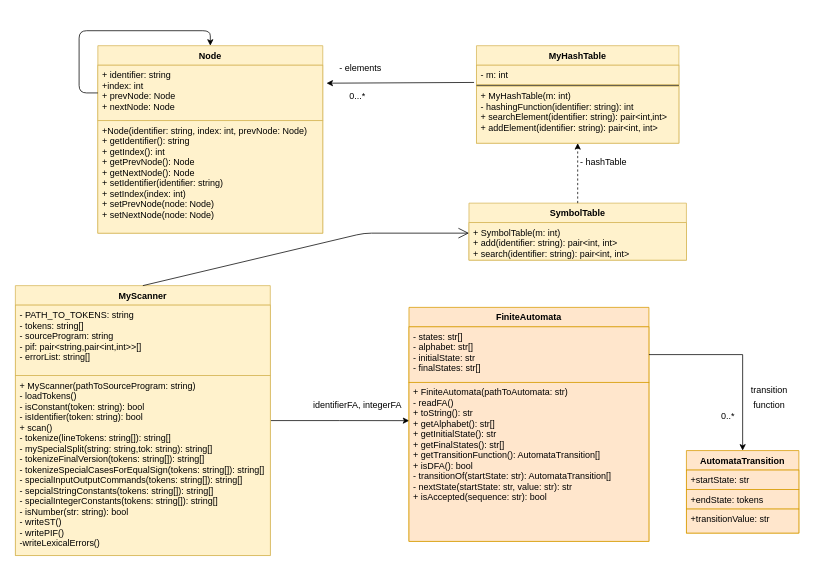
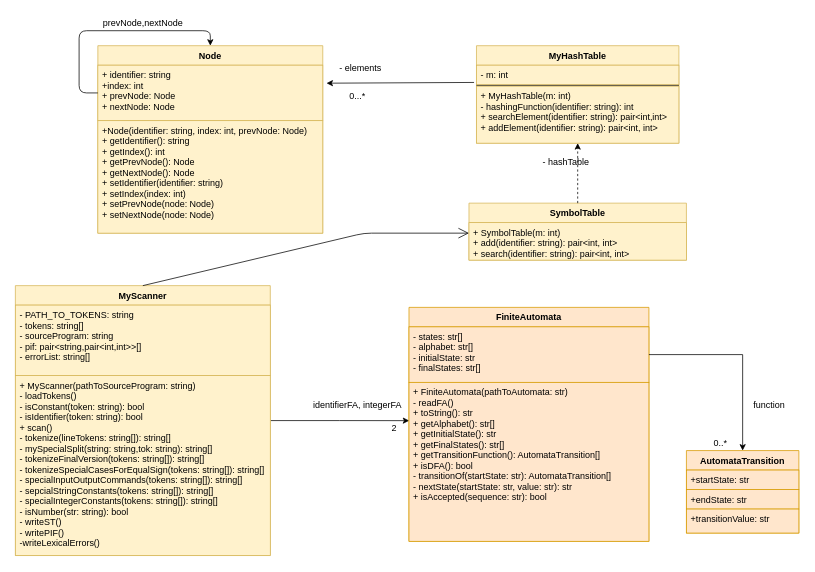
node "prevNode,nextNode": added
node "- hashTable": moved (603, 162) -> (566, 162)
node "transition": removed
node "0..*": moved (728, 417) -> (720, 443)
node "2": added
node "+endState: tokens": label "+endState: tokens" -> "+endState: str"
